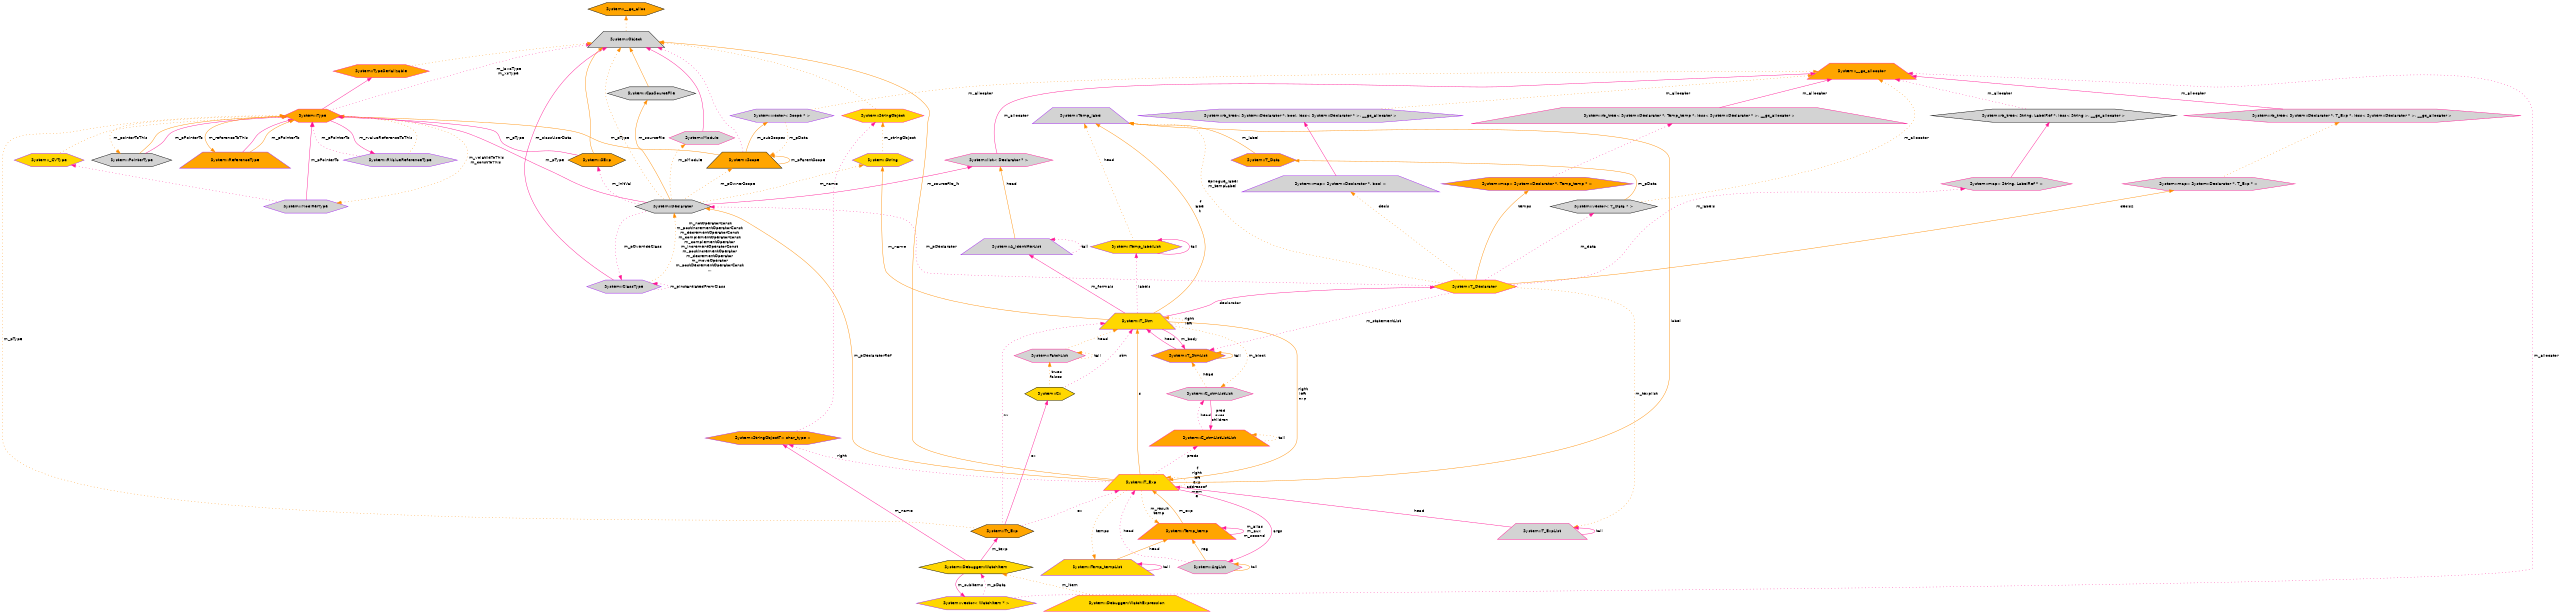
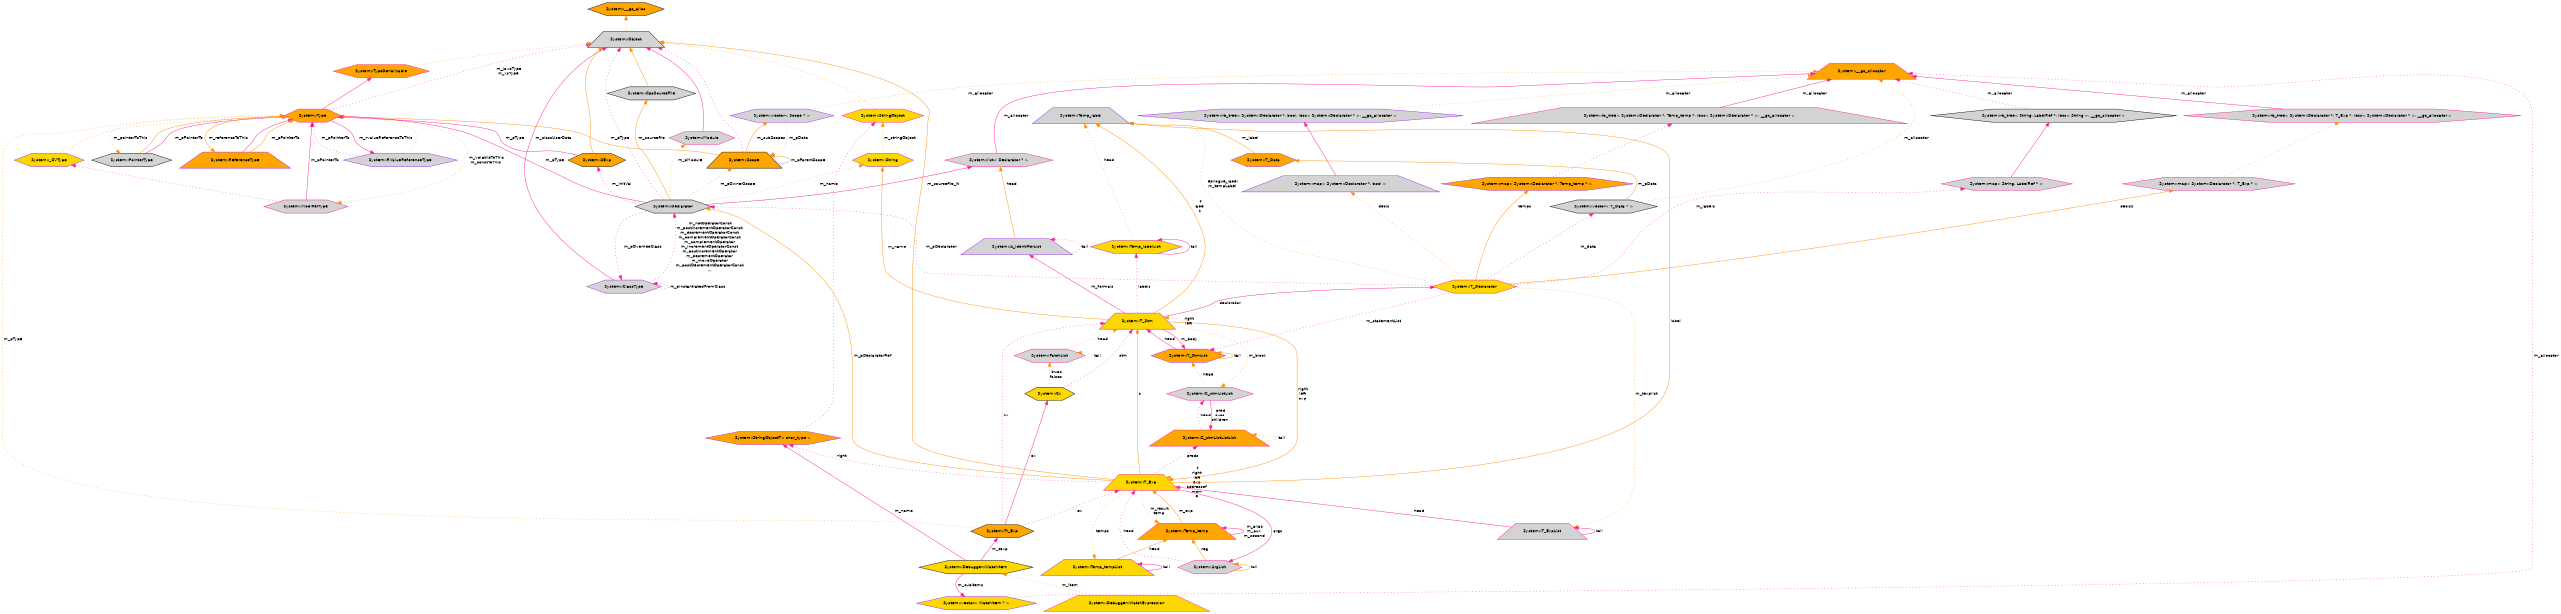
edge "System::Declarator" -> "System::Object": color darkorange -> deeppink
node "System::ModifierType": color purple -> deeppink
edge "System::ClassType" -> "System::Declarator": color darkorange -> deeppink
edge "System::vector< WatchItem * >" -> "System::Debugger::WatchItem": removed, label "m_pData"
